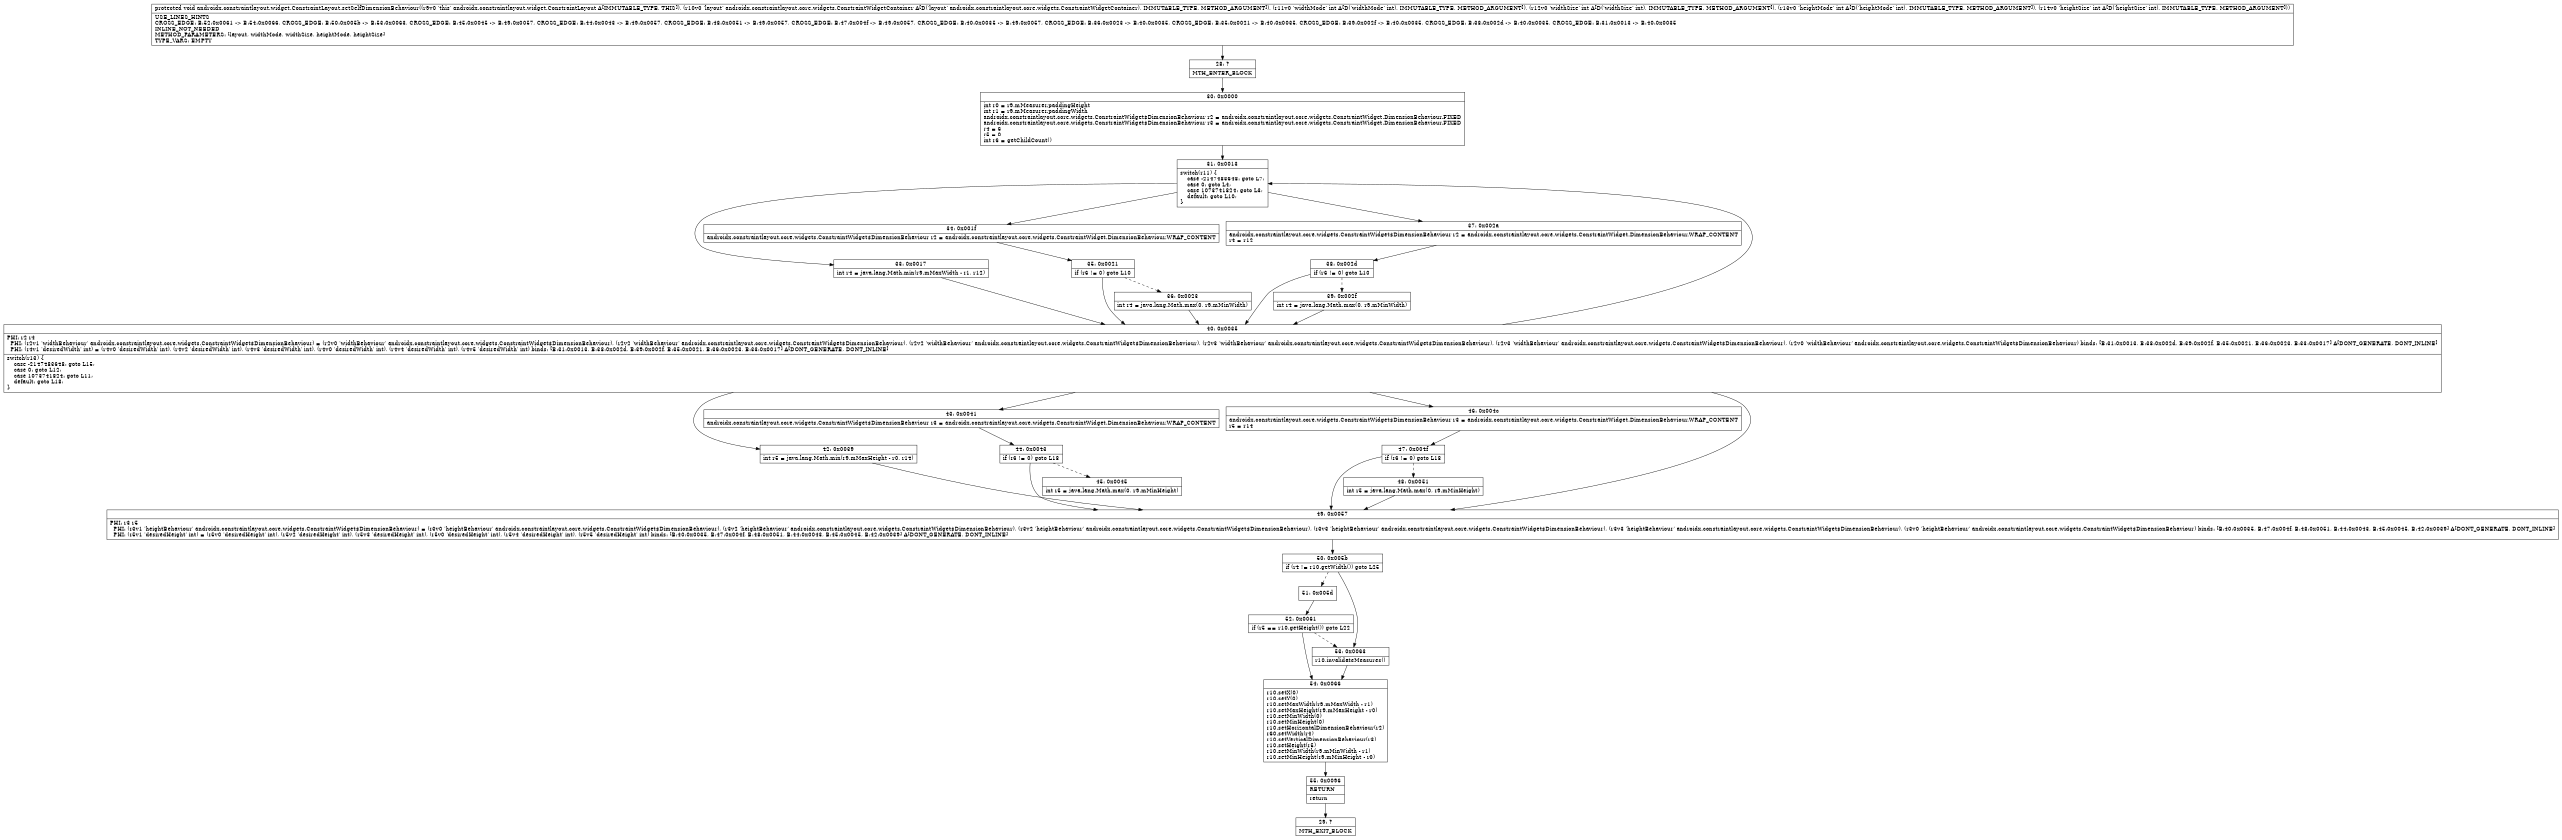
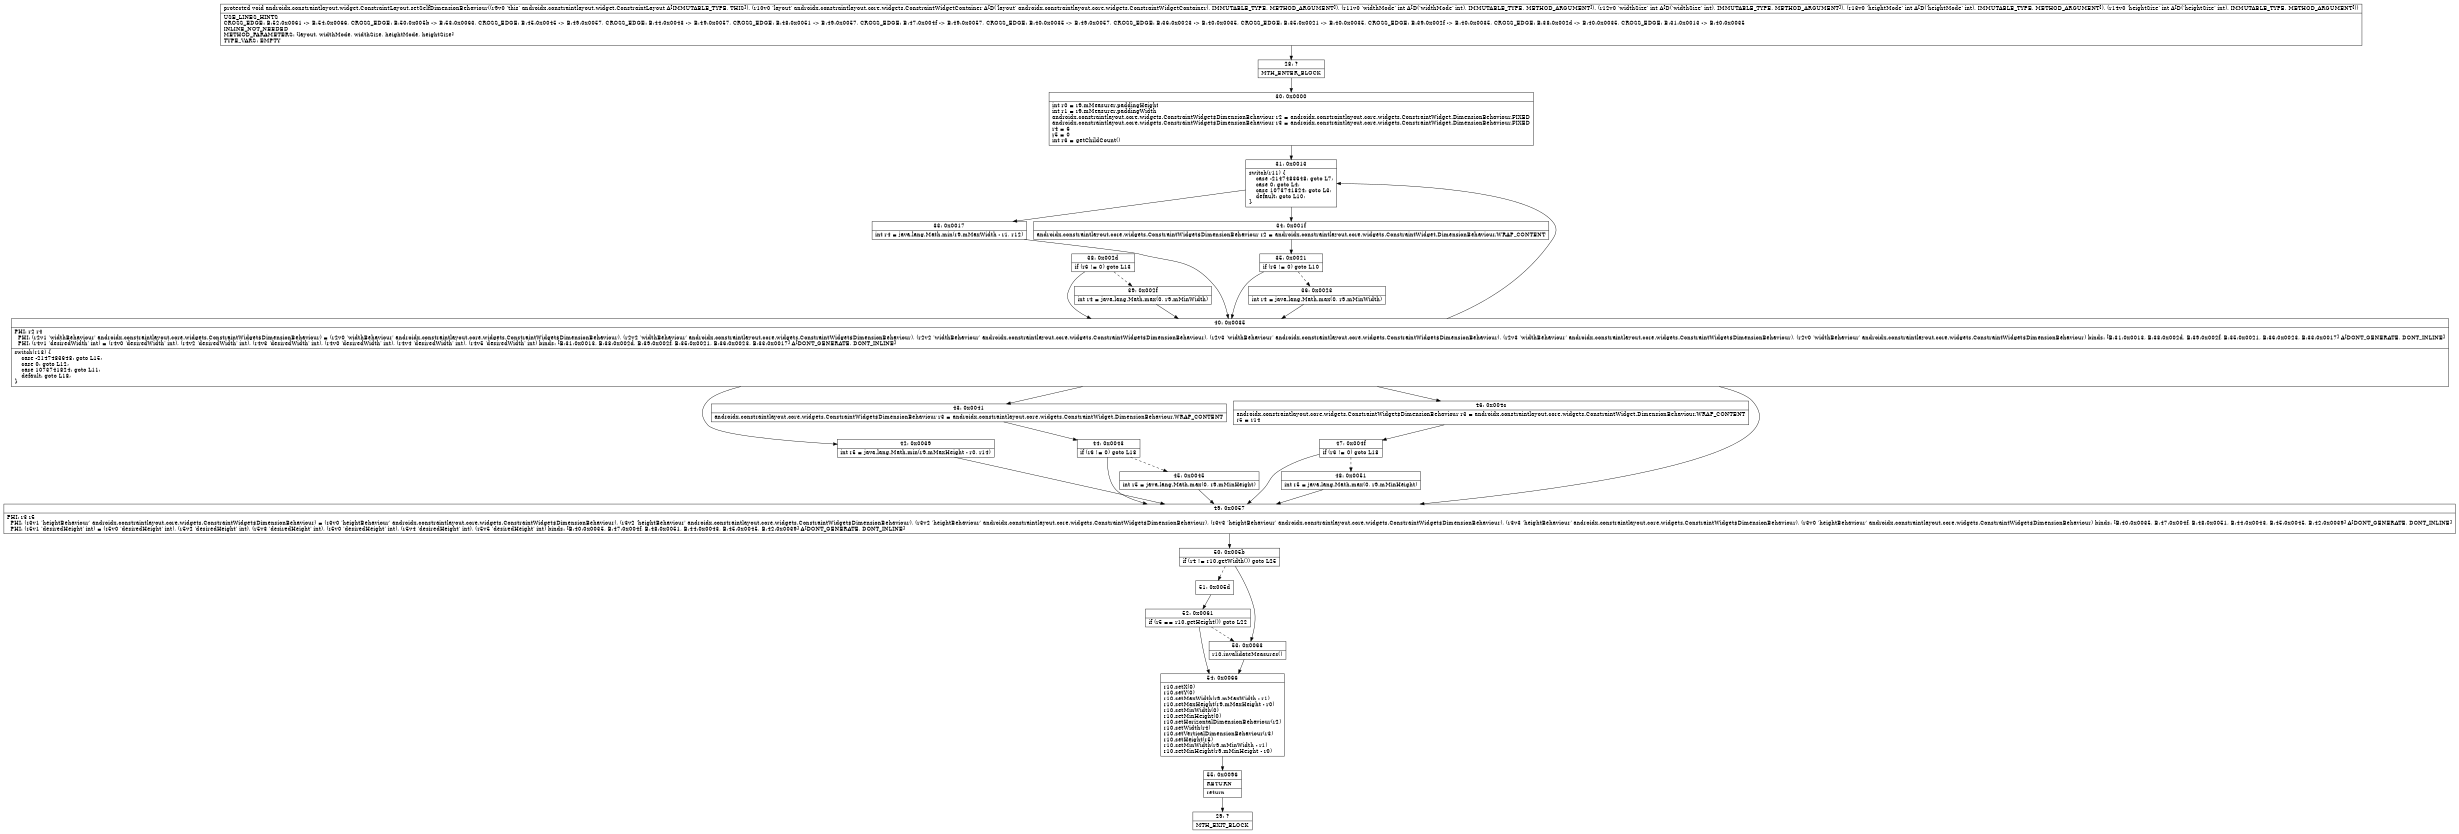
node "37: 0x002a": removed
node "38: 0x002d": text "if (r6 != 0) goto L10" -> "if (r6 != 0) goto L13"
edge "45: 0x0045" -> "49: 0x0057": added
node "54: 0x0066": text "r60.setWidth(r4)" -> "r10.setWidth(r4)"
